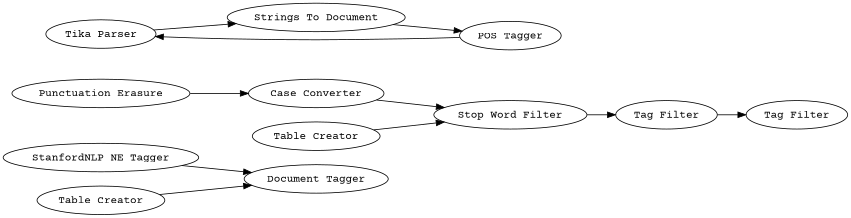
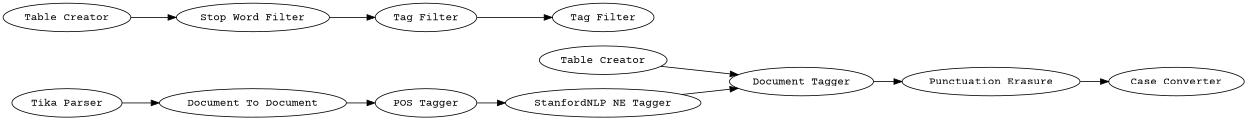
node "Strings To Document": label "Strings To Document" -> "Document To Document"
edge "POS Tagger" -> "Tika Parser": now "POS Tagger" -> "StanfordNLP NE Tagger"
edge "Document Tagger" -> "Punctuation Erasure": added
edge "Case Converter" -> "Stop Word Filter": removed
